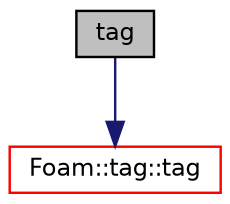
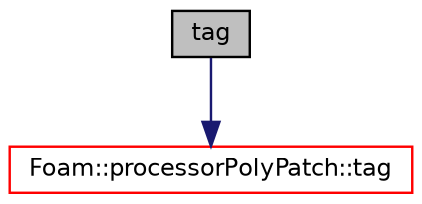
node "Foam::tag::tag": label "Foam::tag::tag" -> "Foam::processorPolyPatch::tag"
